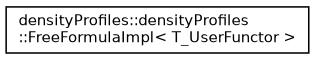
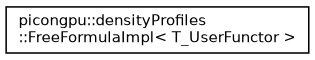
node "densityProfiles::densityProfiles ::FreeFormulaImpl< T_UserFunctor >": label "densityProfiles::densityProfiles ::FreeFormulaImpl< T_UserFunctor >" -> "picongpu::densityProfiles ::FreeFormulaImpl< T_UserFunctor >"
